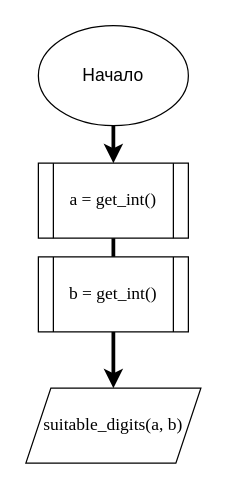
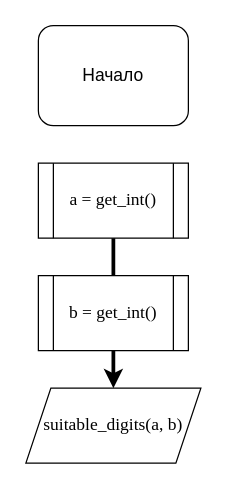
node "Начало": shape ellipse -> rounded rectangle
edge "Начало" -> "a = get_int()": removed
node "b = get_int()": moved (113, 294) -> (113, 313)
